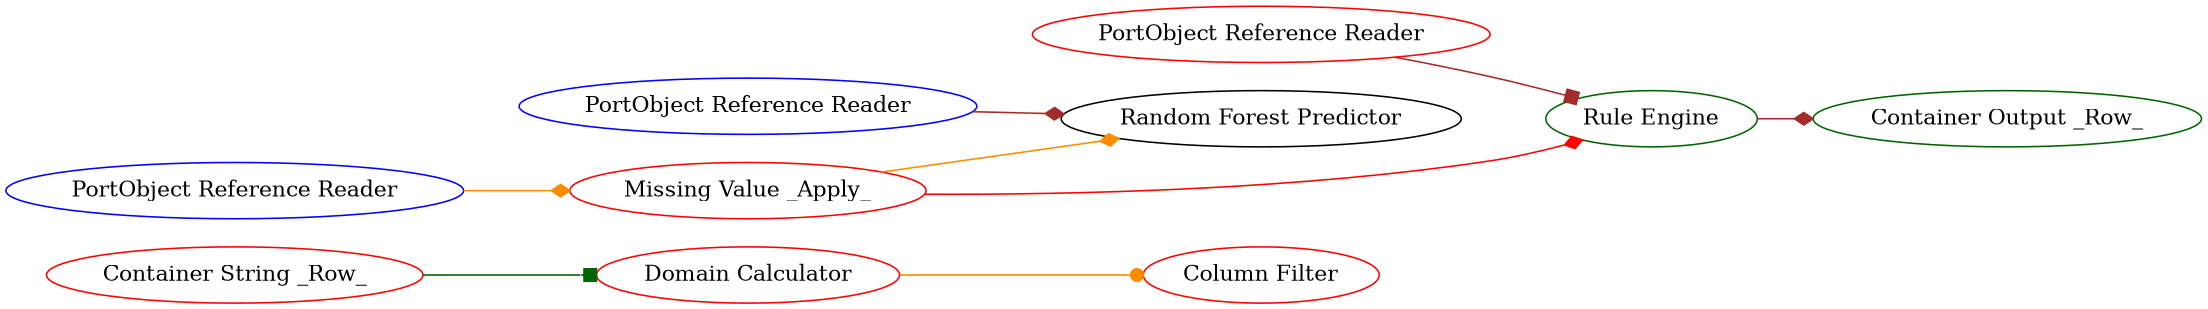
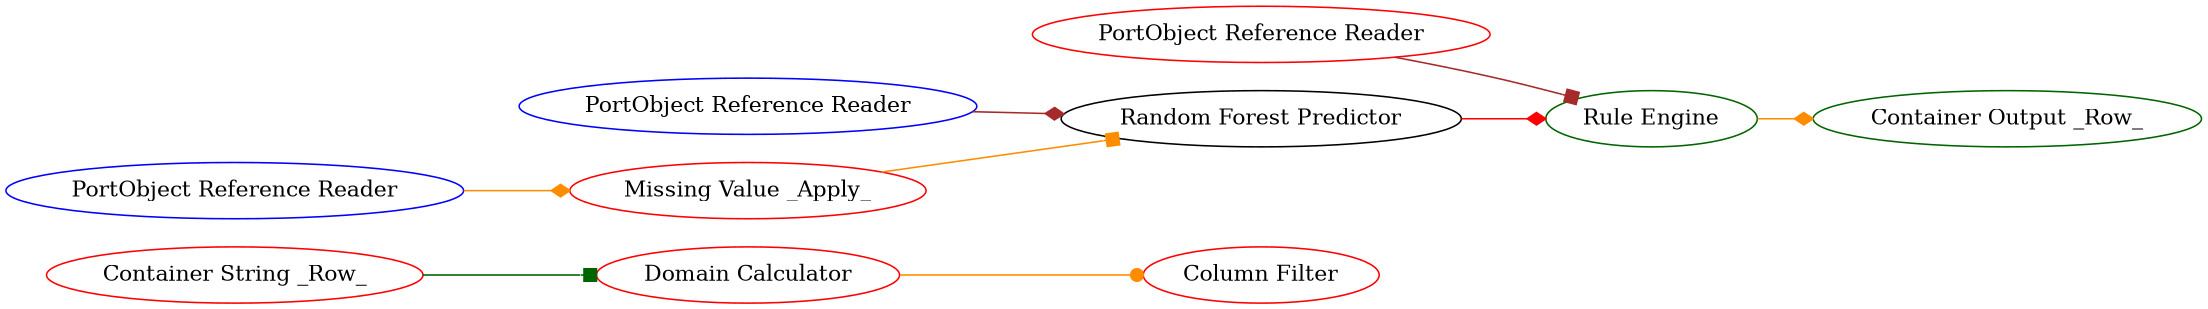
edge "Rule Engine" -> "Container Output _Row_": color brown -> darkorange
edge "Missing Value _Apply_" -> "Random Forest Predictor": arrowhead diamond -> box
edge "Missing Value _Apply_" -> "Rule Engine": now "Random Forest Predictor" -> "Rule Engine"
